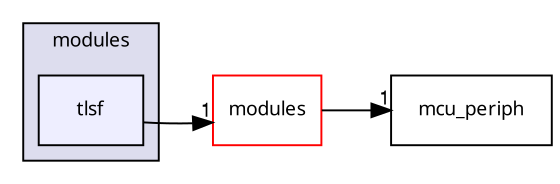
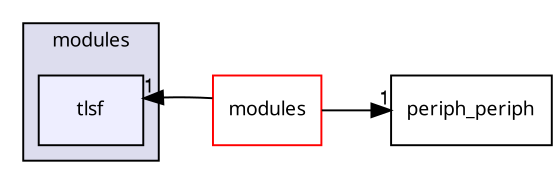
node "mcu_periph": label "mcu_periph" -> "periph_periph"
edge "tlsf" -> "modules": reversed
